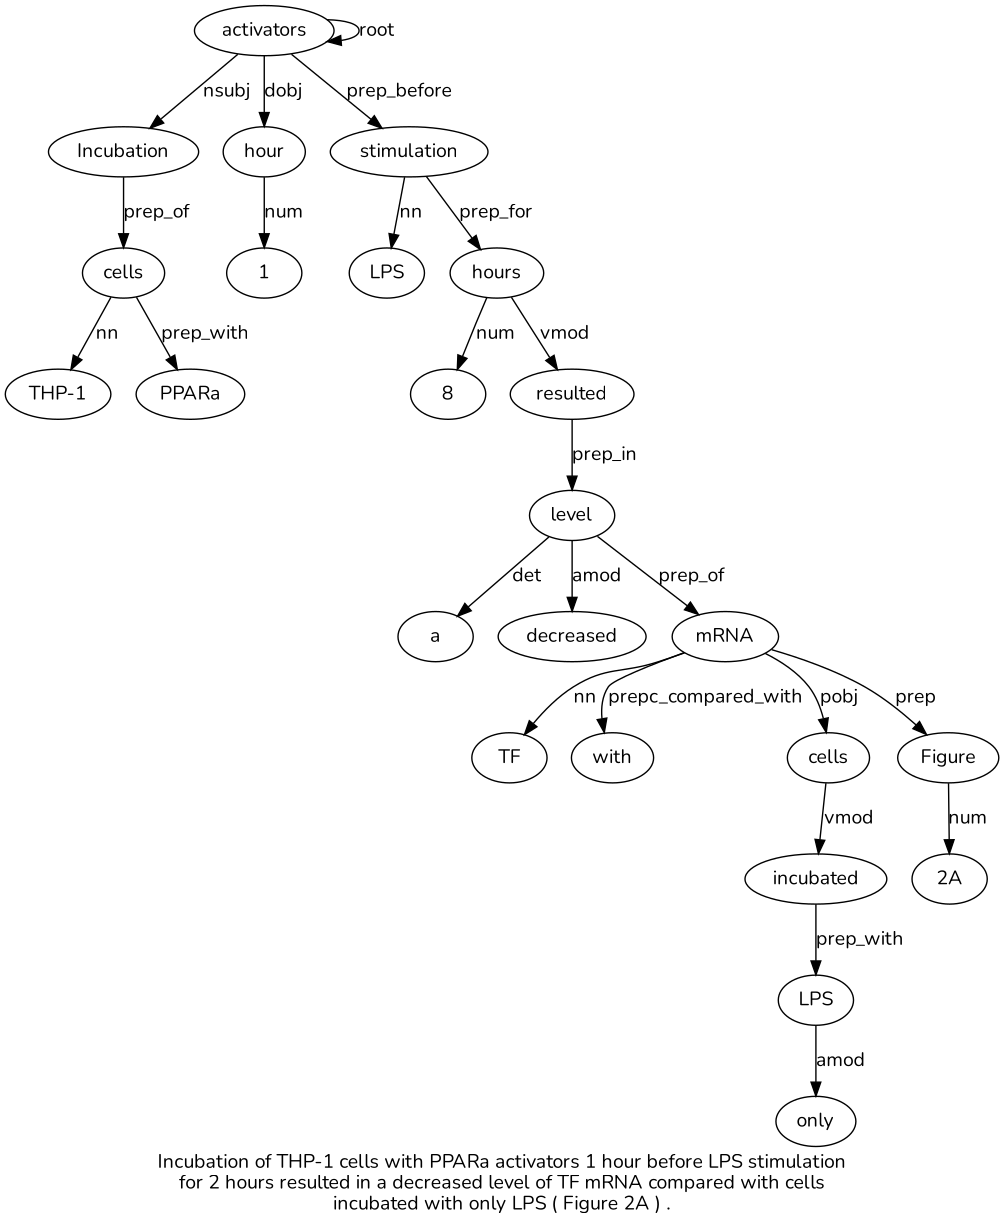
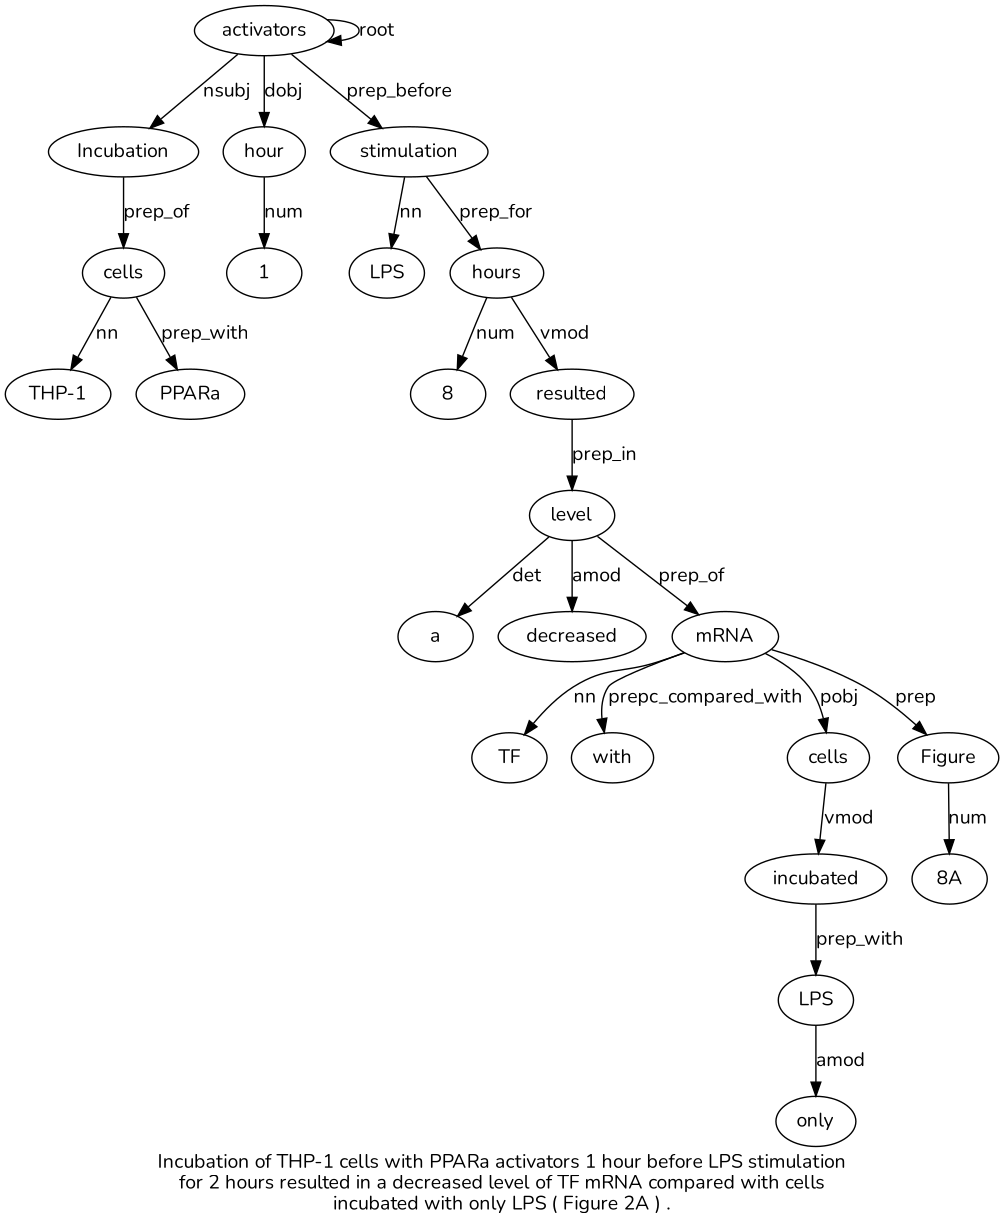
node "2A": label "2A" -> "8A"
